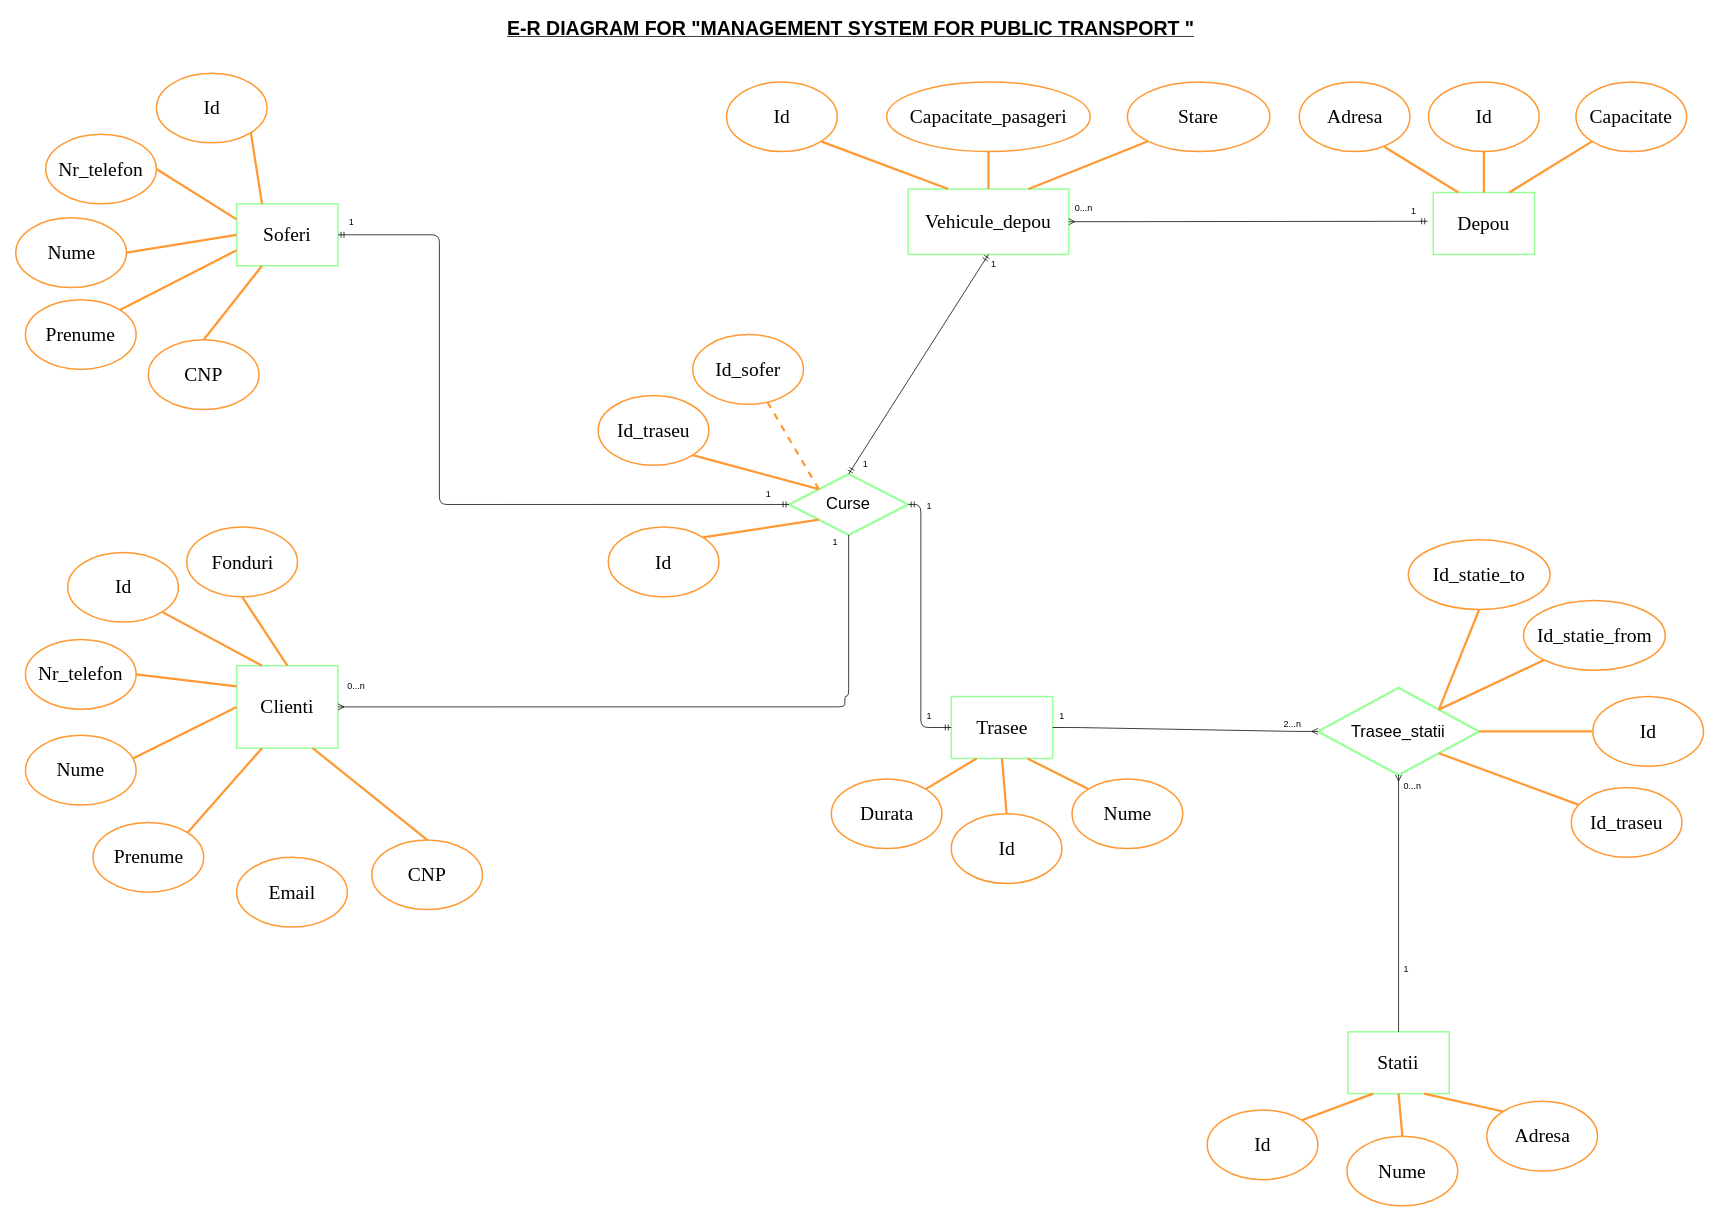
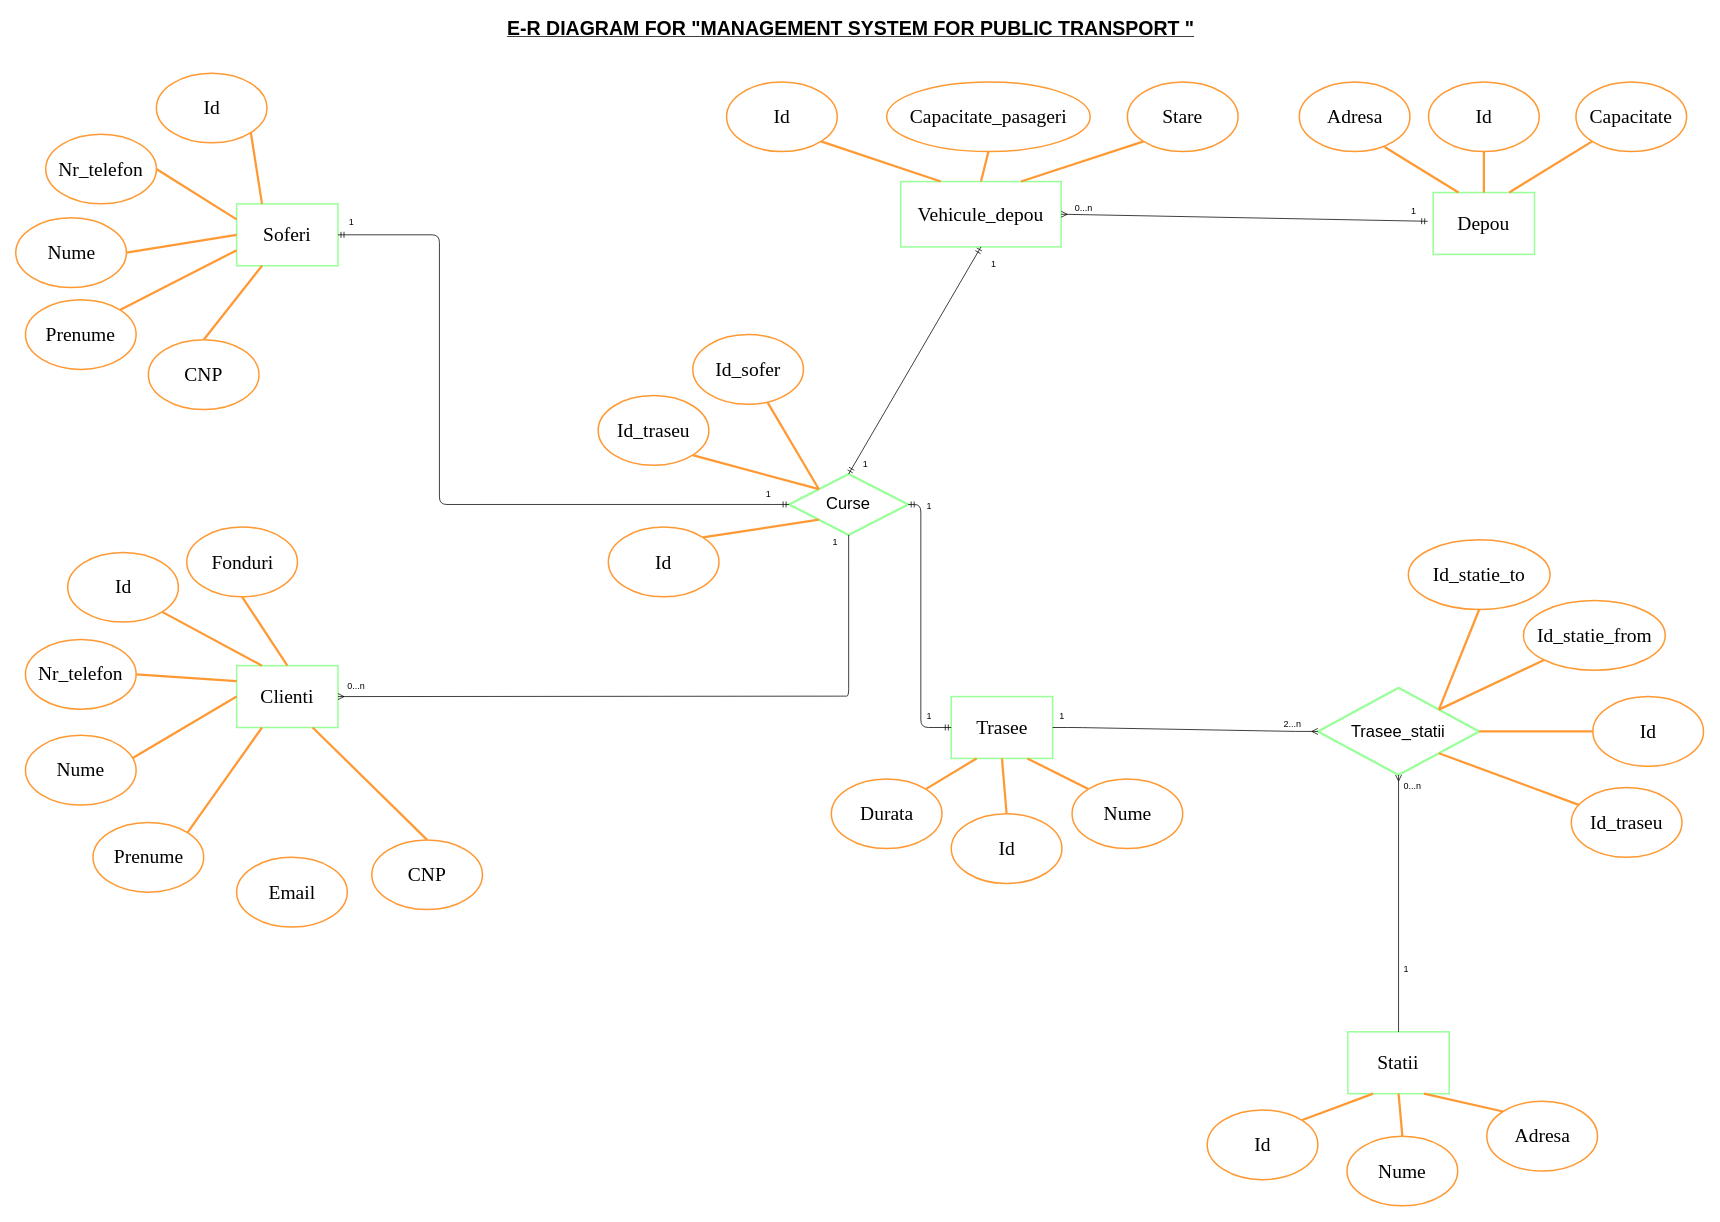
node "Stare": size 143x70 -> 111x70
node "Vehicule_depou": moved (988, 222) -> (981, 214)
edge "Id_sofer" -- "Curse": style dashed -> solid
node "Clienti": size 101x83 -> 101x62
